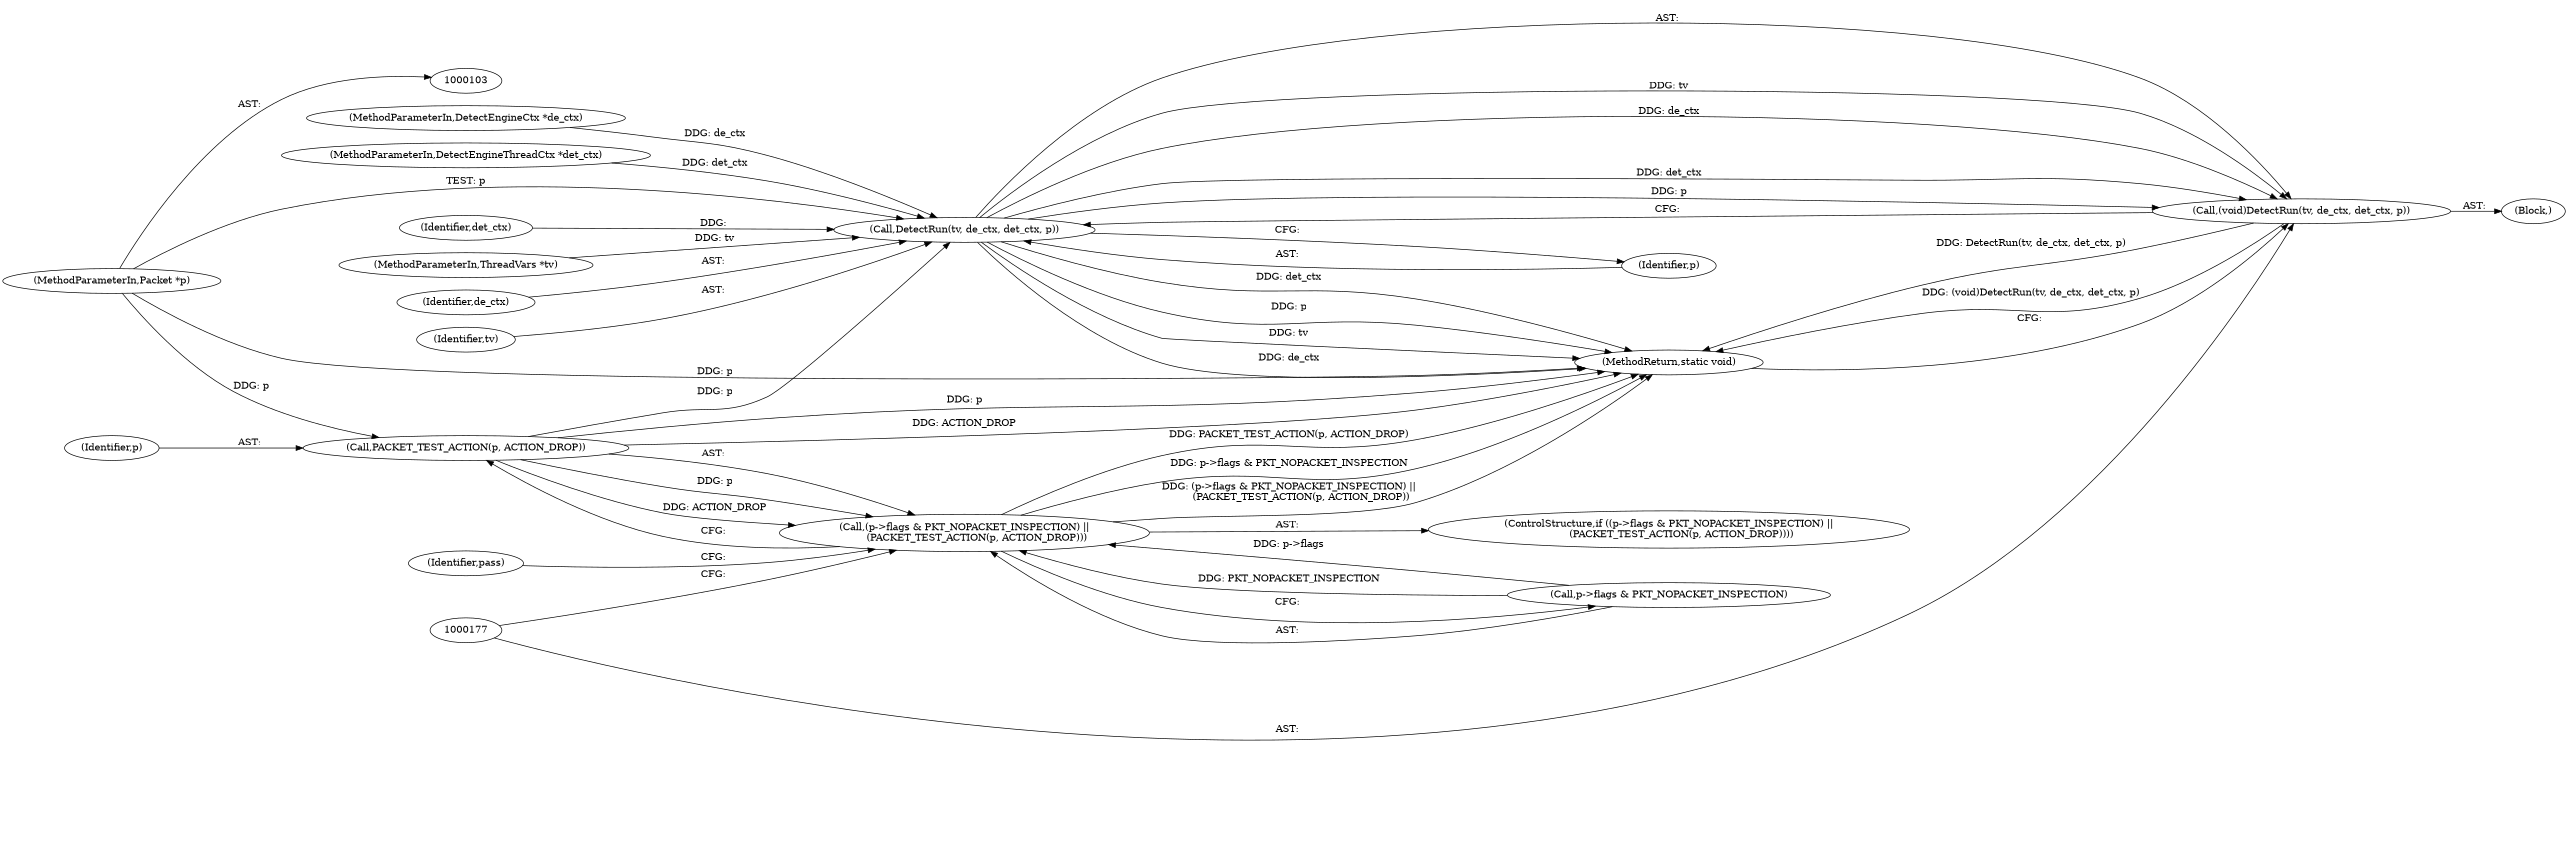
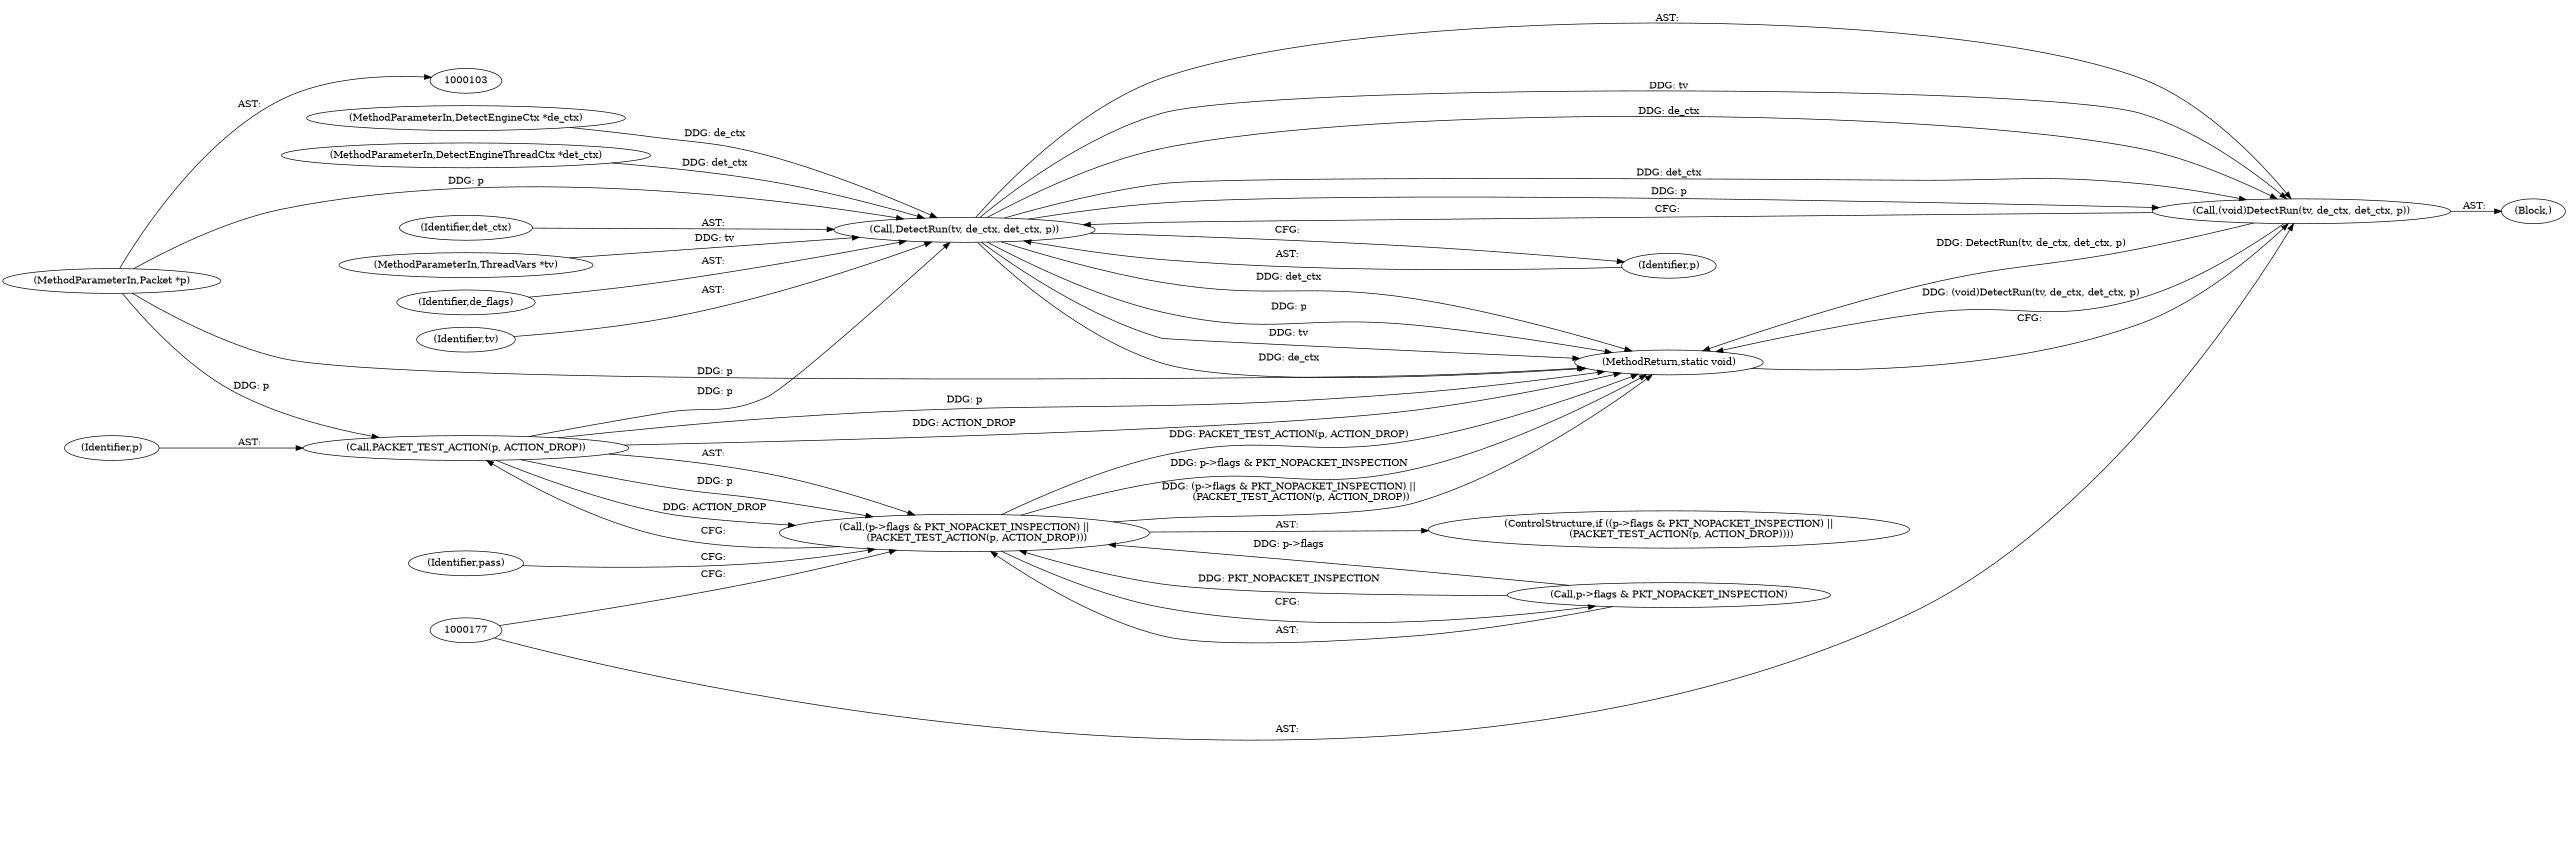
edge "(MethodParameterIn,Packet *p)" -> "(Call,DetectRun(tv, de_ctx, det_ctx, p))": label "TEST: p" -> "DDG: p"
edge "(Identifier,det_ctx)" -> "(Call,DetectRun(tv, de_ctx, det_ctx, p))": label "DDG: " -> "AST: "
node "(Identifier,de_ctx)": label "(Identifier,de_ctx)" -> "(Identifier,de_flags)"
